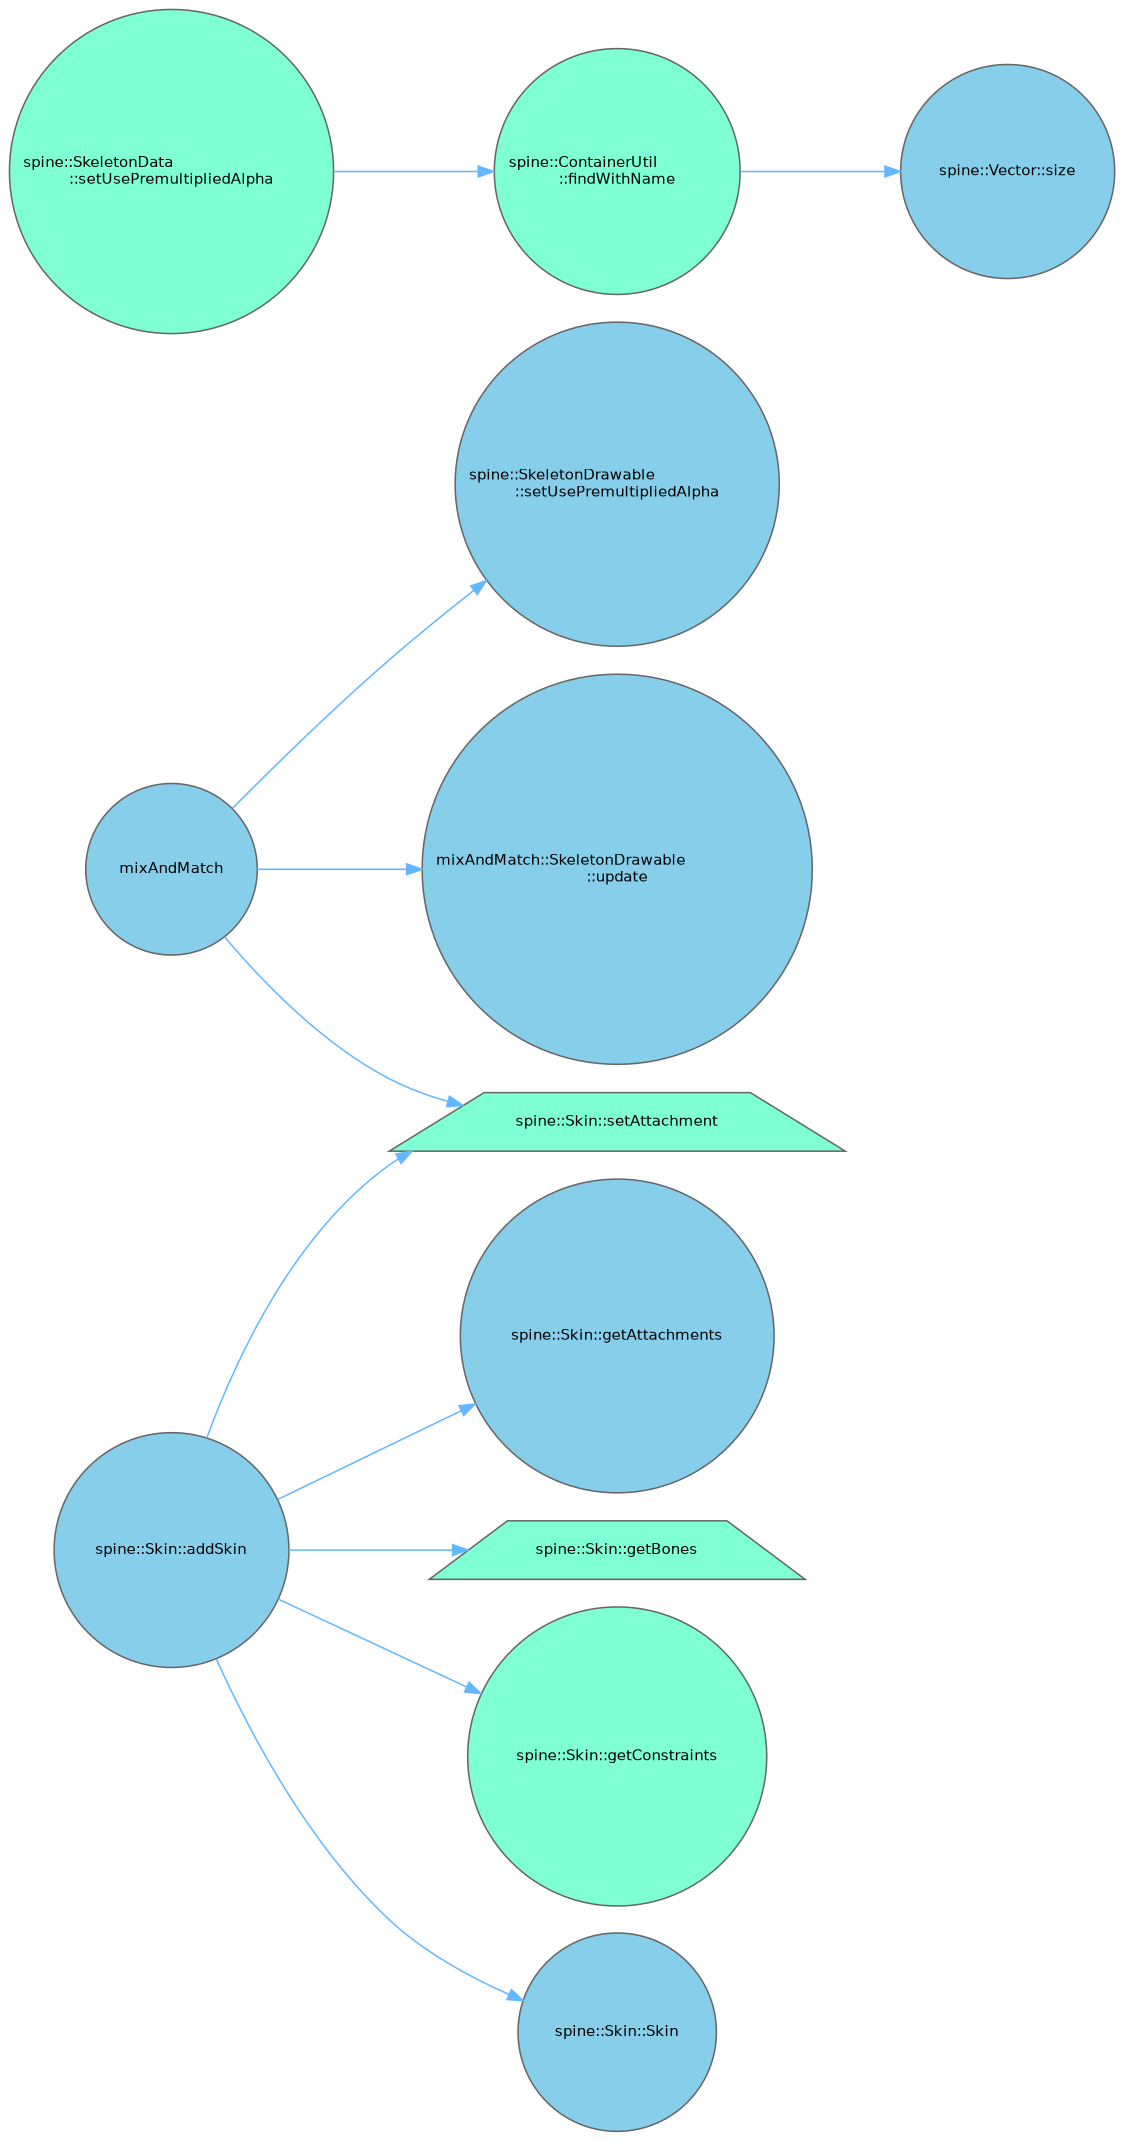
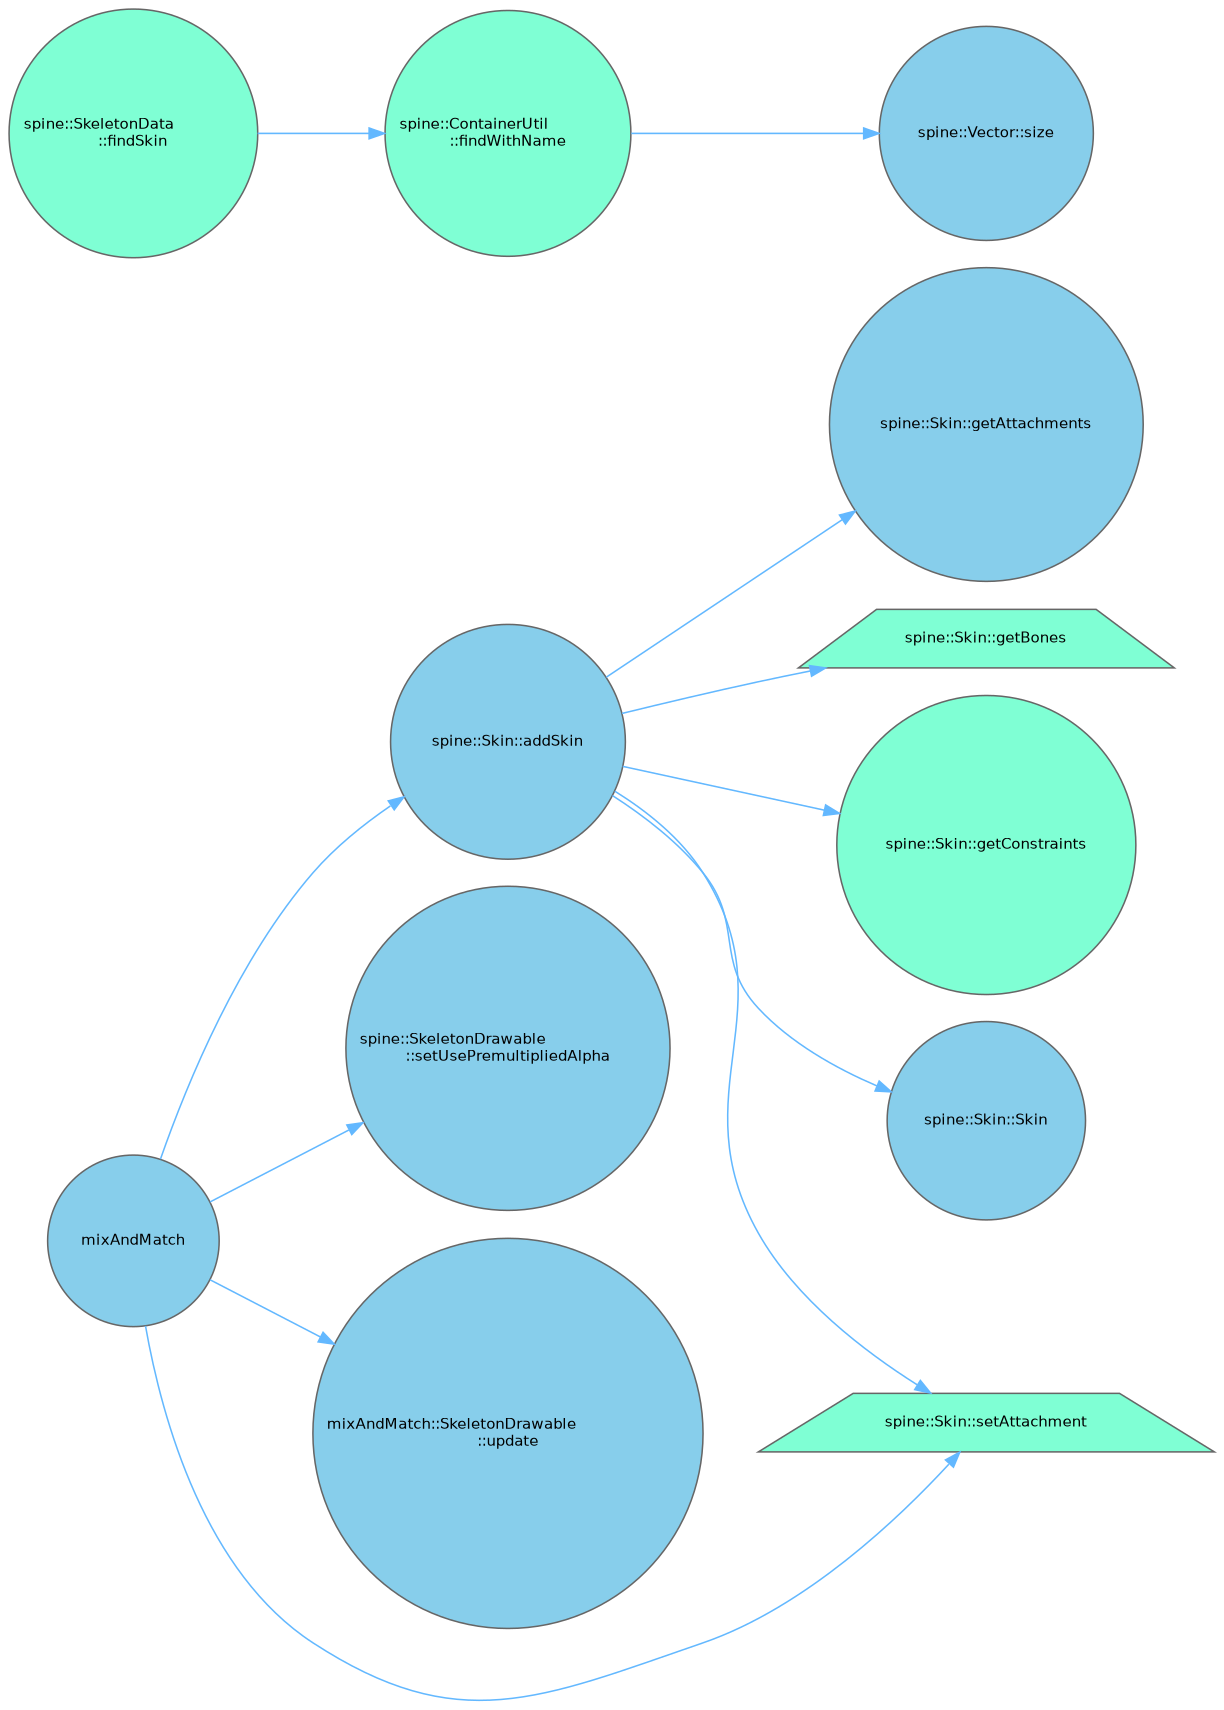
node "spine::SkeletonData ::setUsePremultipliedAlpha": label "spine::SkeletonData ::setUsePremultipliedAlpha" -> "spine::SkeletonData ::findSkin"
edge "mixAndMatch" -> "spine::Skin::addSkin": added
